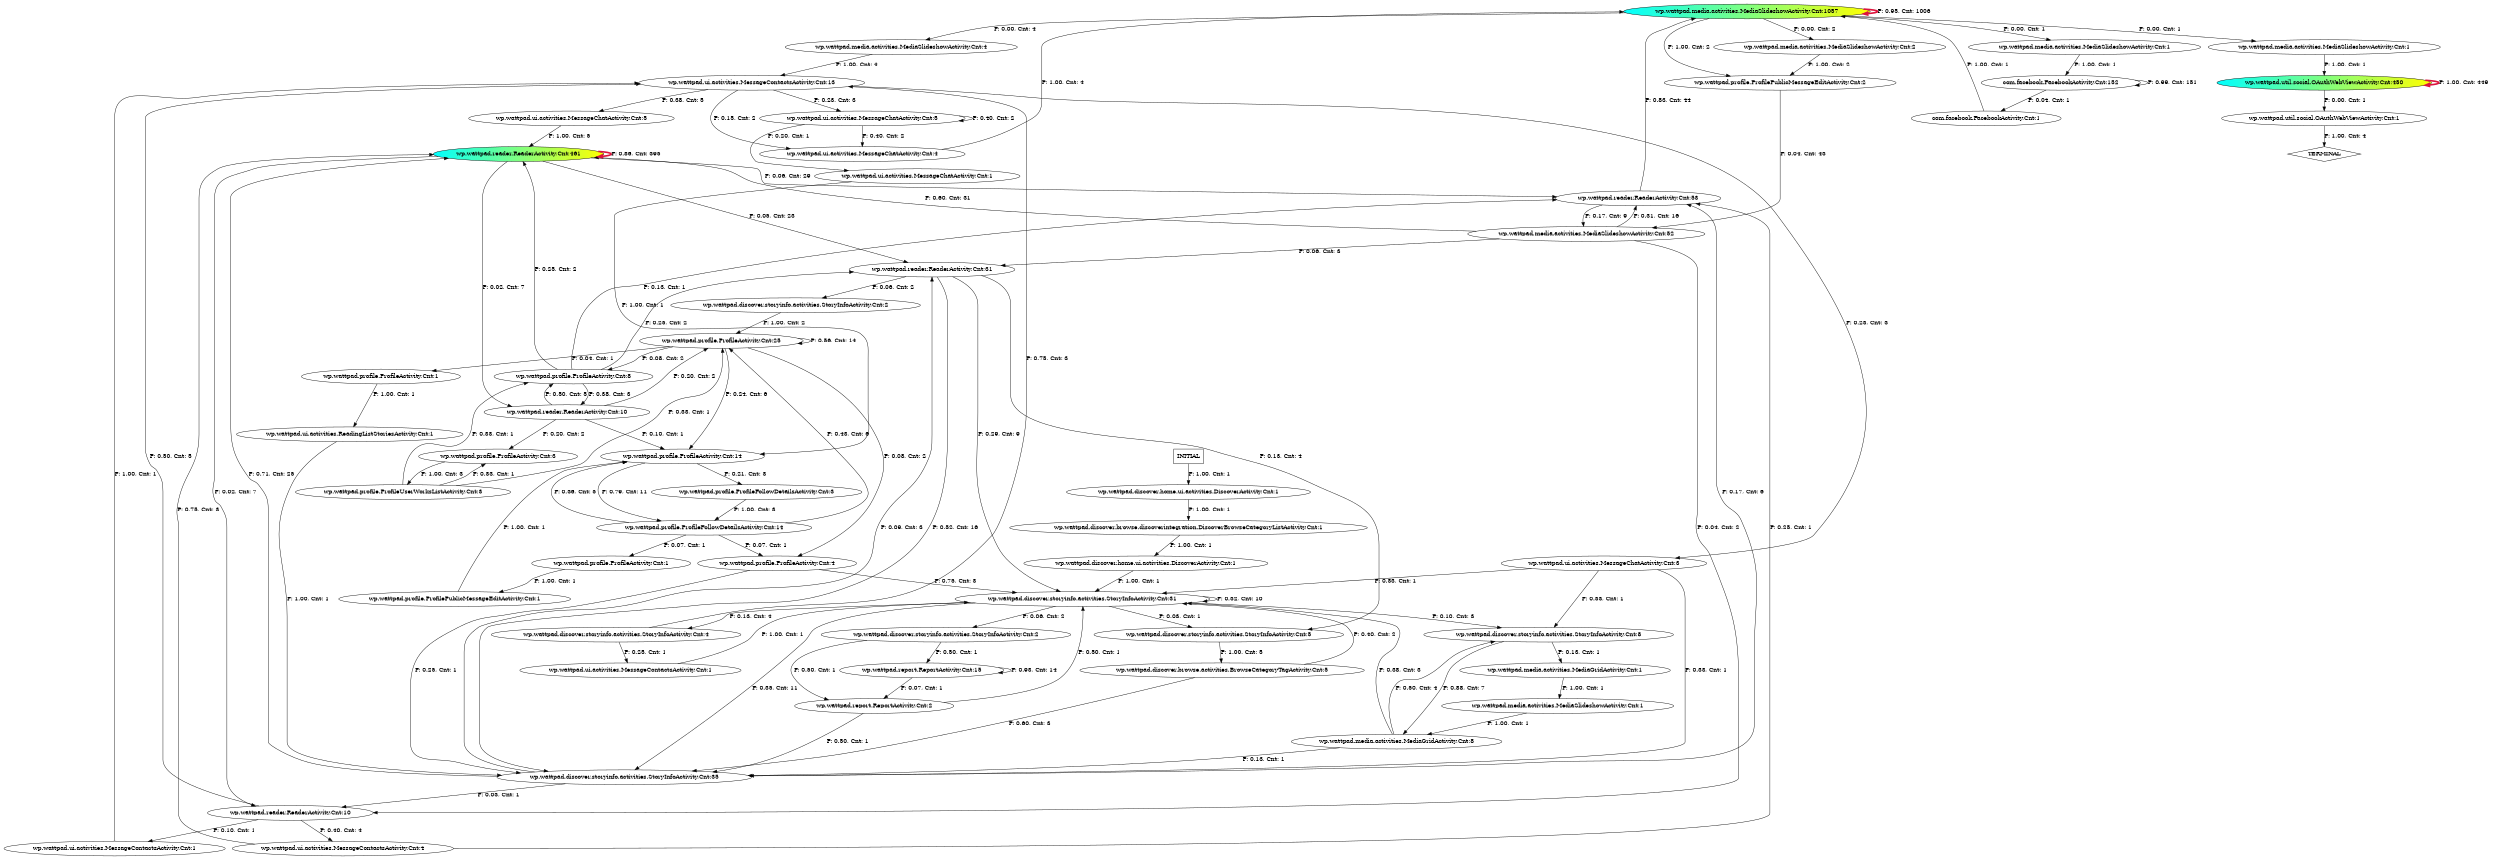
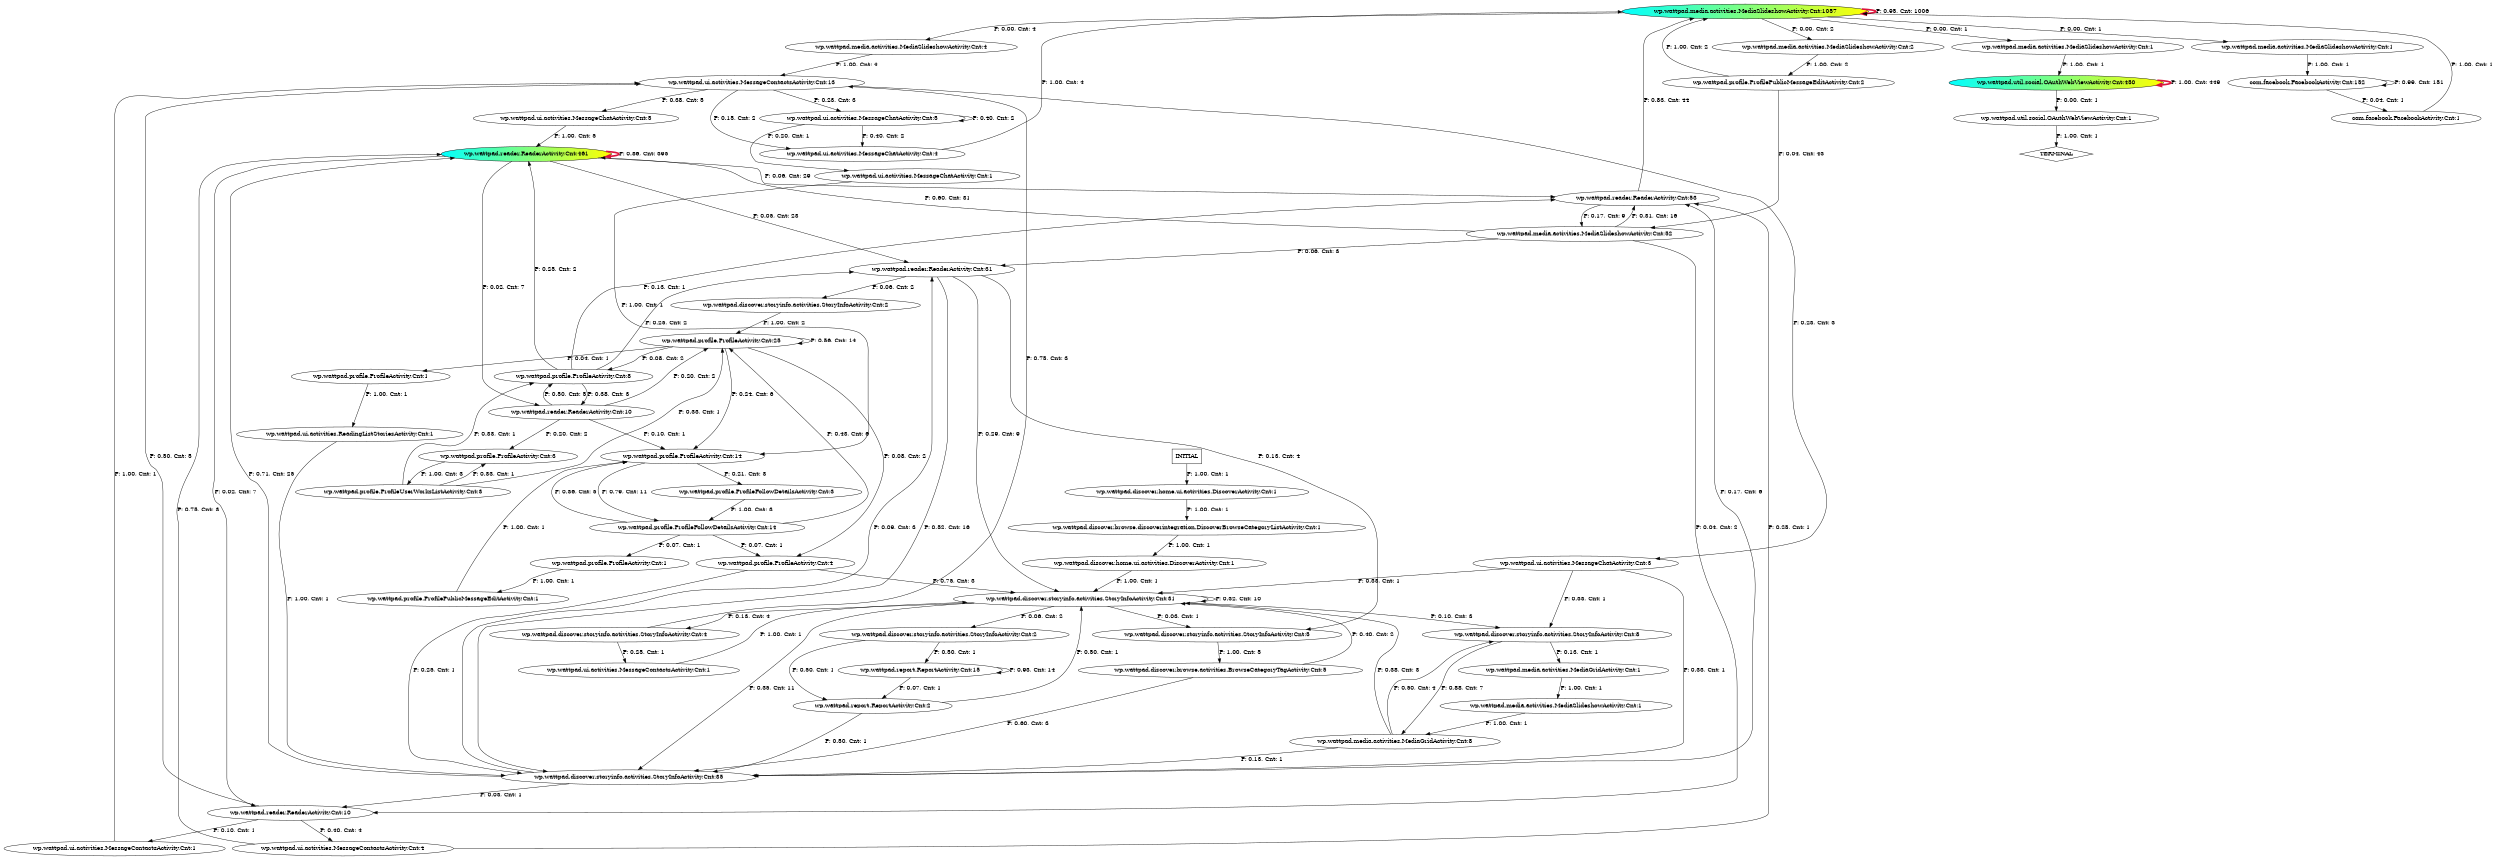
edge "wp.wattpad.media.activities.MediaSlideshowActivity,Cnt:1057" -> "wp.wattpad.profile.ProfilePublicMessageEditActivity,Cnt:2": reversed
edge "wp.wattpad.util.social.OAuthWebViewActivity,Cnt:1" -> "TERMINAL": label "P: 1.00, Cnt: 4" -> "P: 1.00, Cnt: 1"
